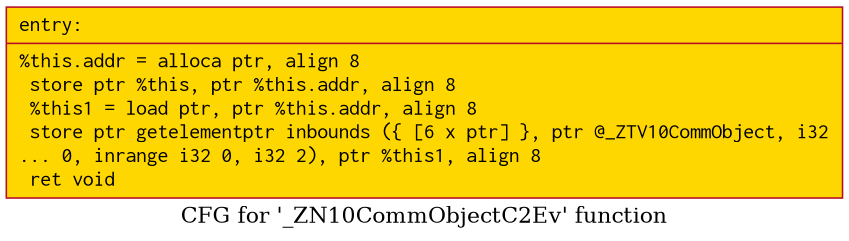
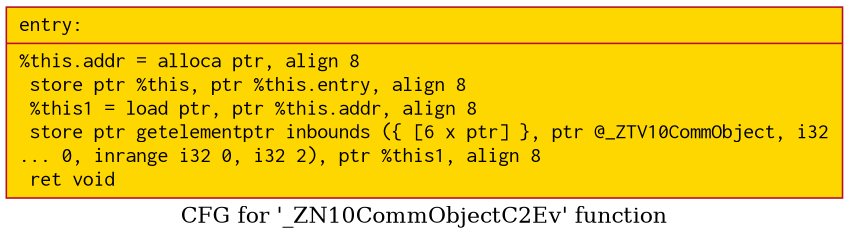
node "entry:": text "store ptr %this, ptr %this.addr, align 8" -> "store ptr %this, ptr %this.entry, align 8"
